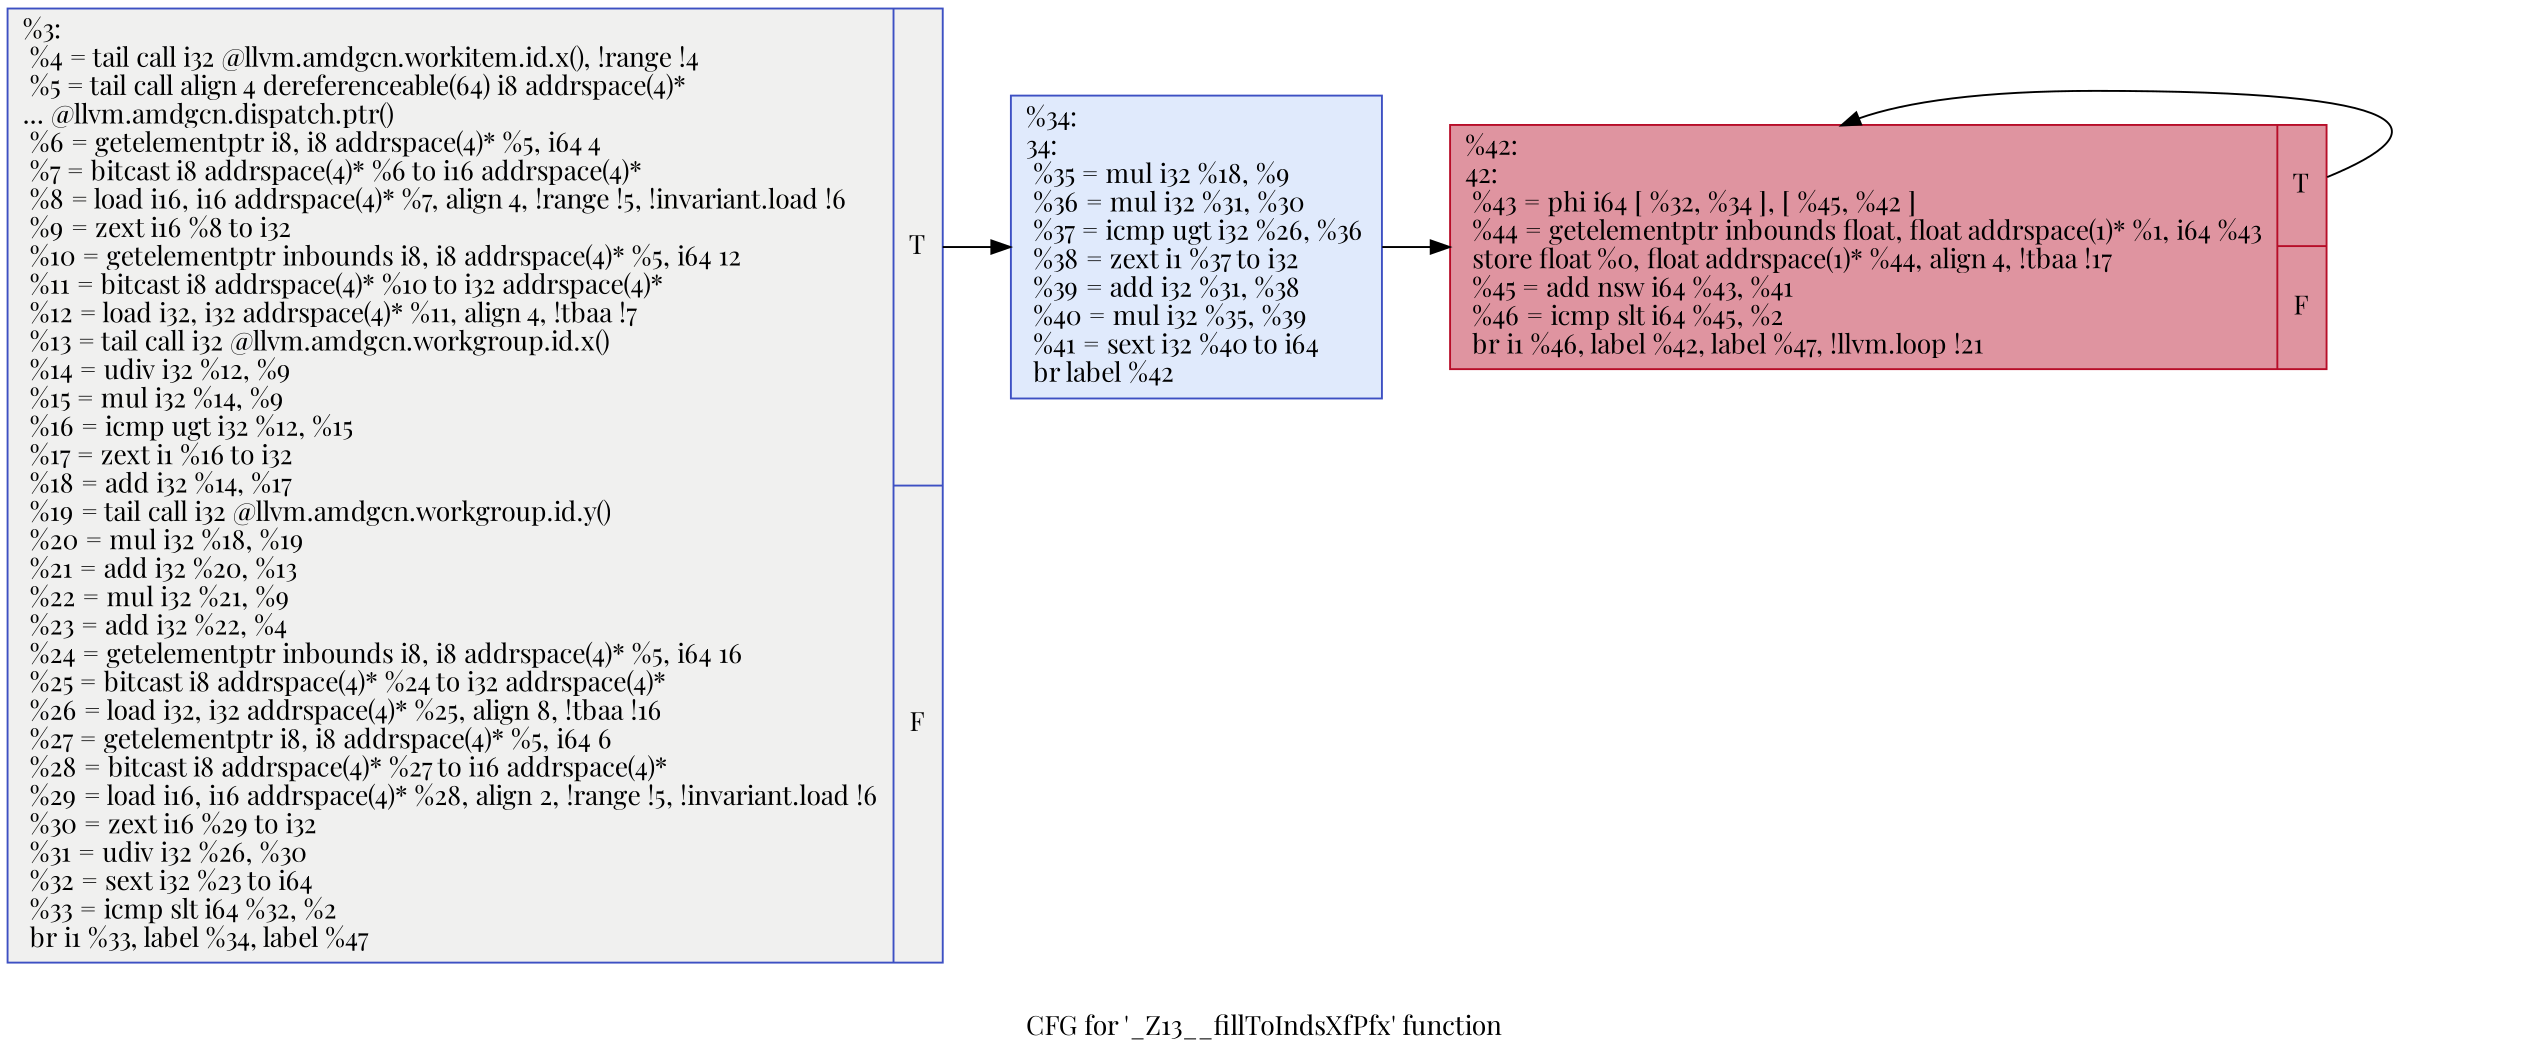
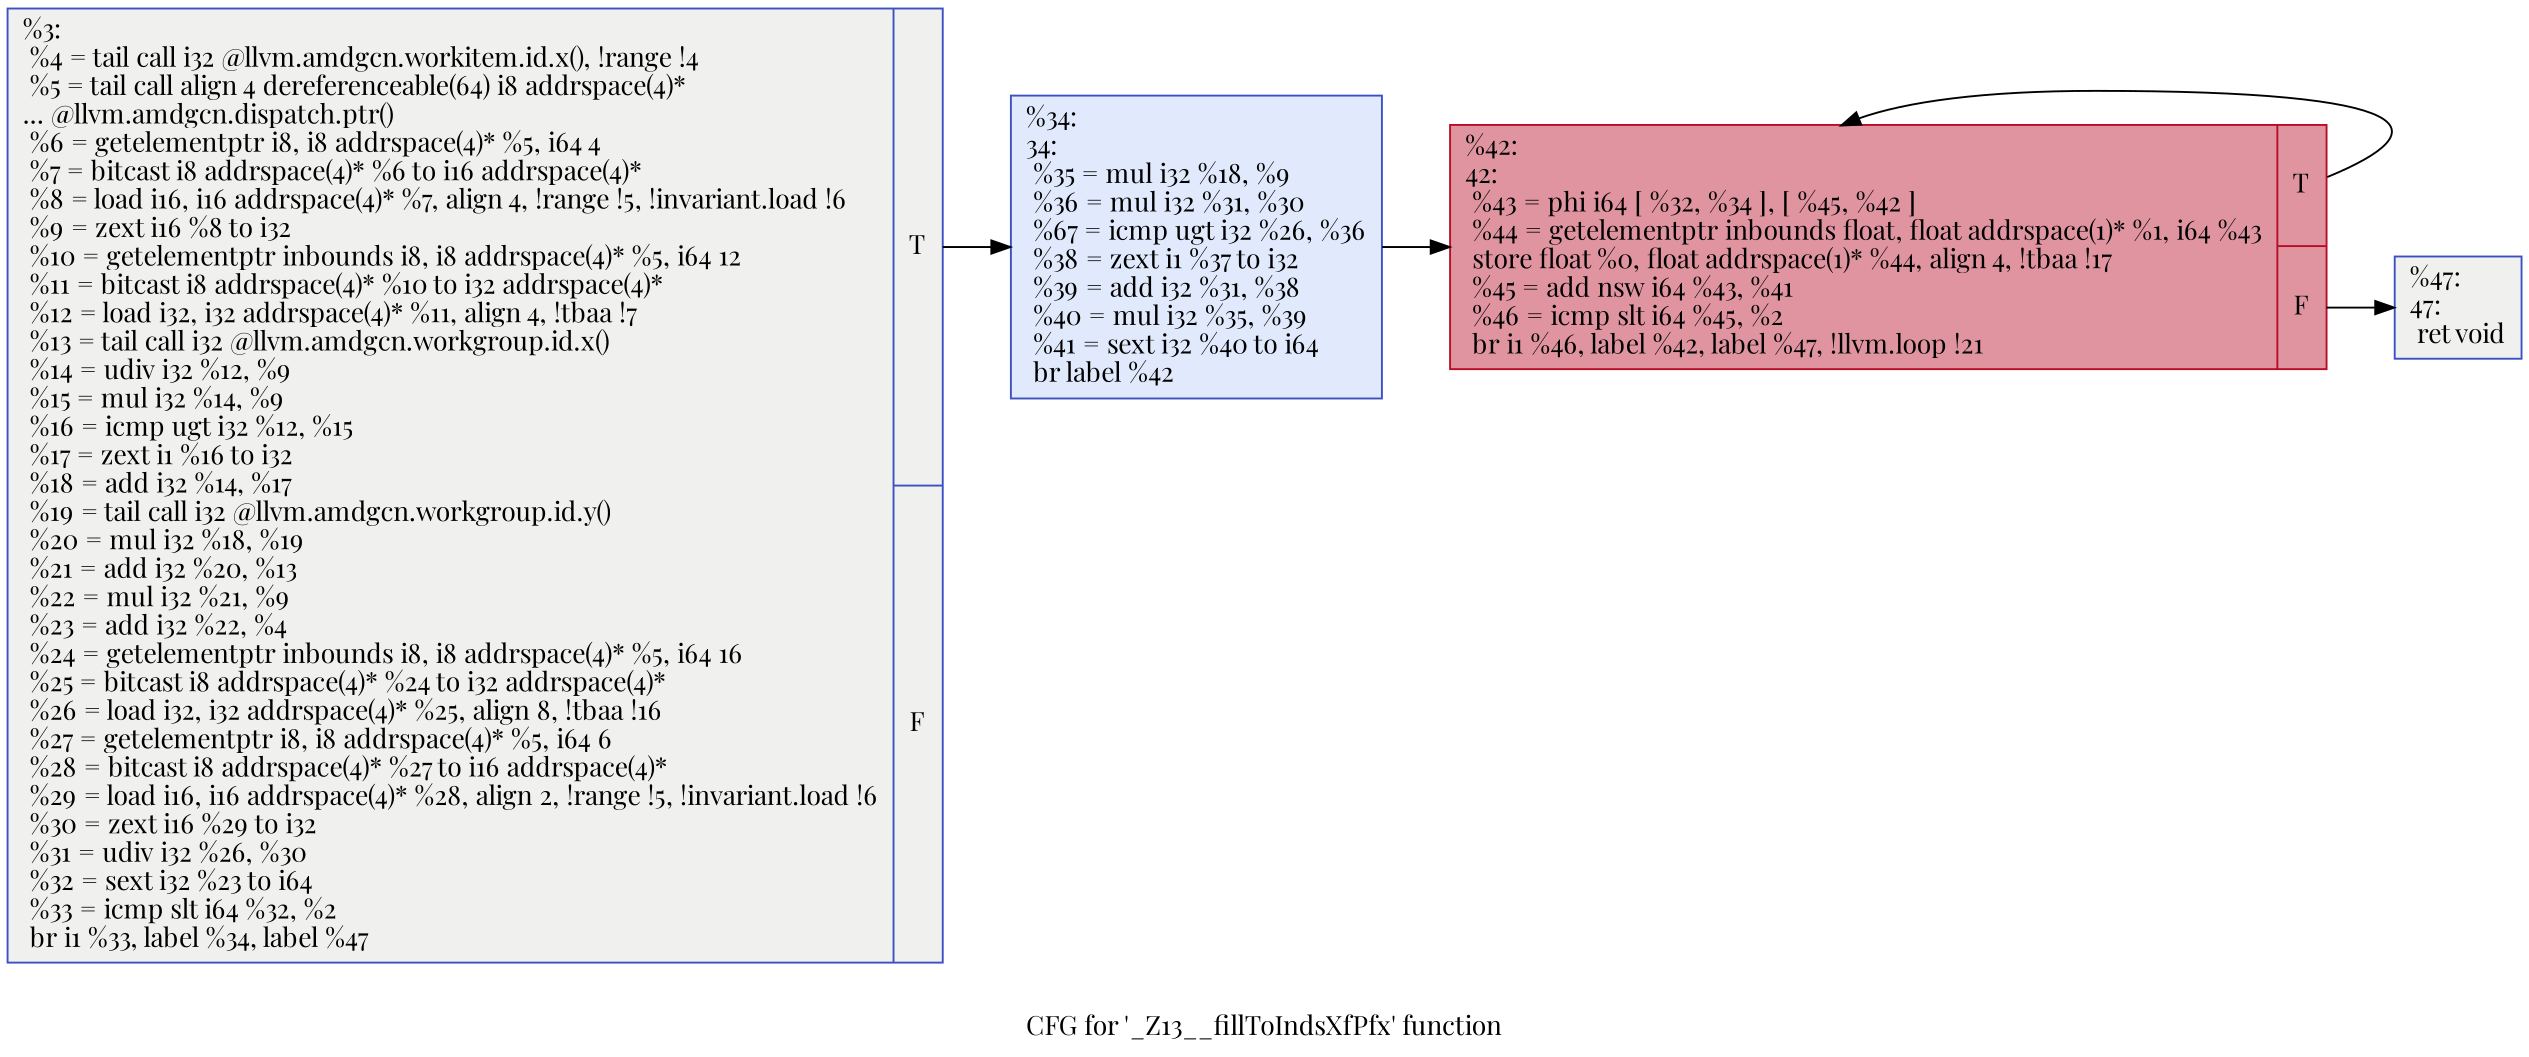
node "%34:": text "%37 = icmp ugt i32 %26, %36" -> "%67 = icmp ugt i32 %26, %36"
node "%47:": added
